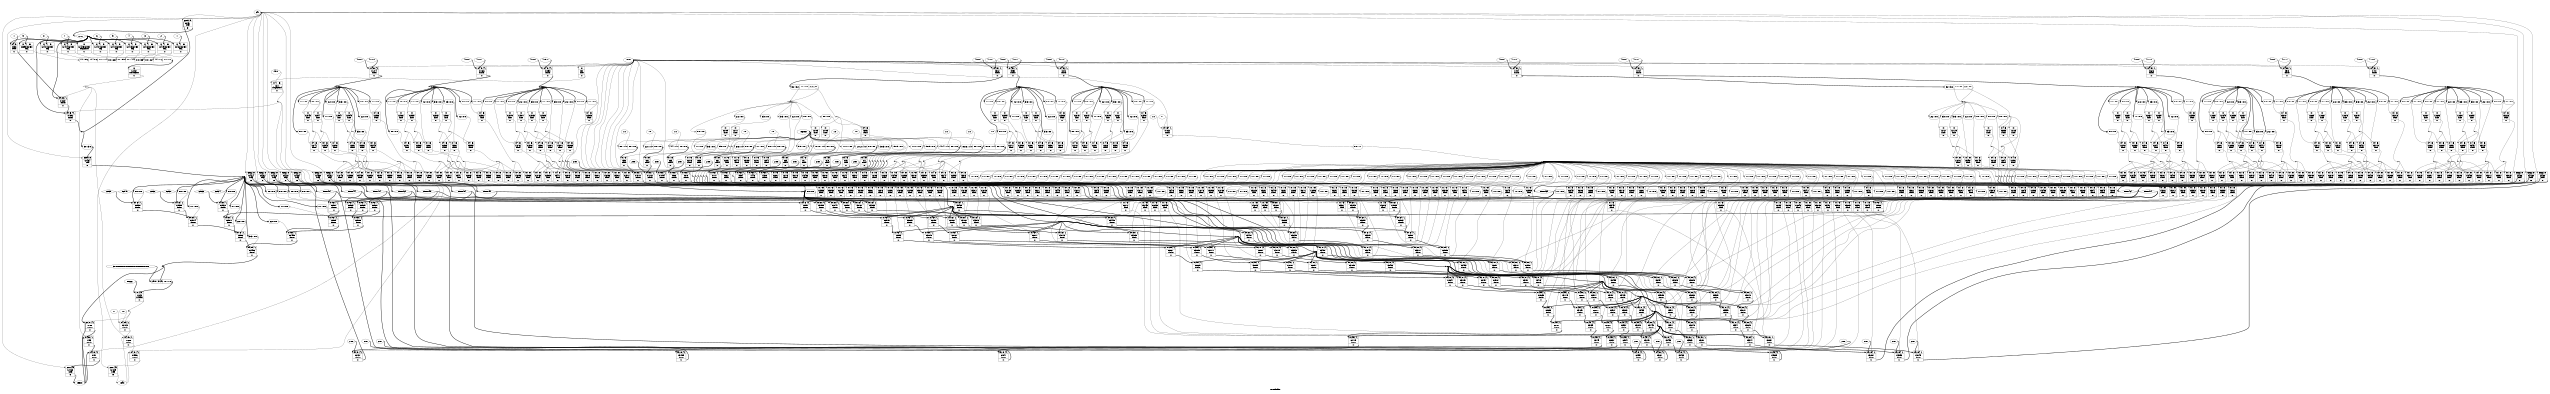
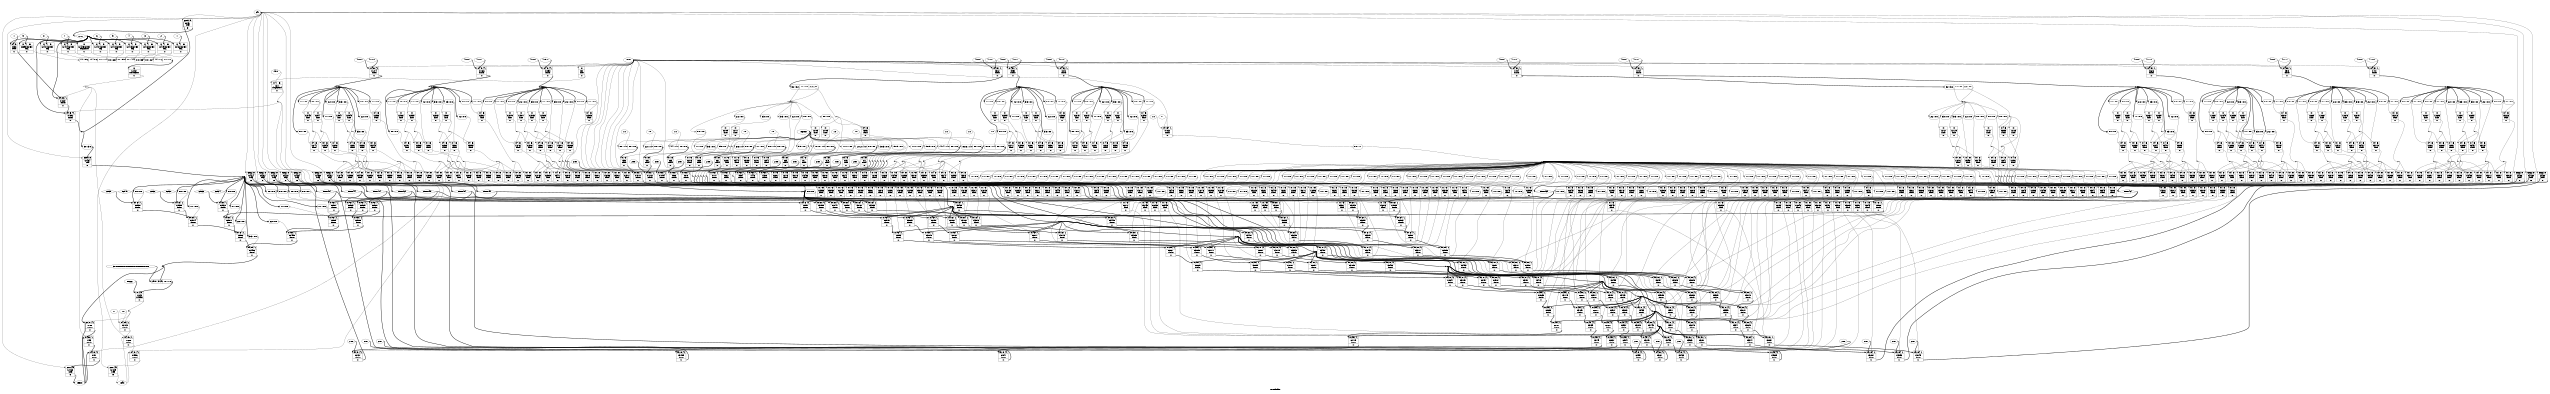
node "mem1[7]": removed
